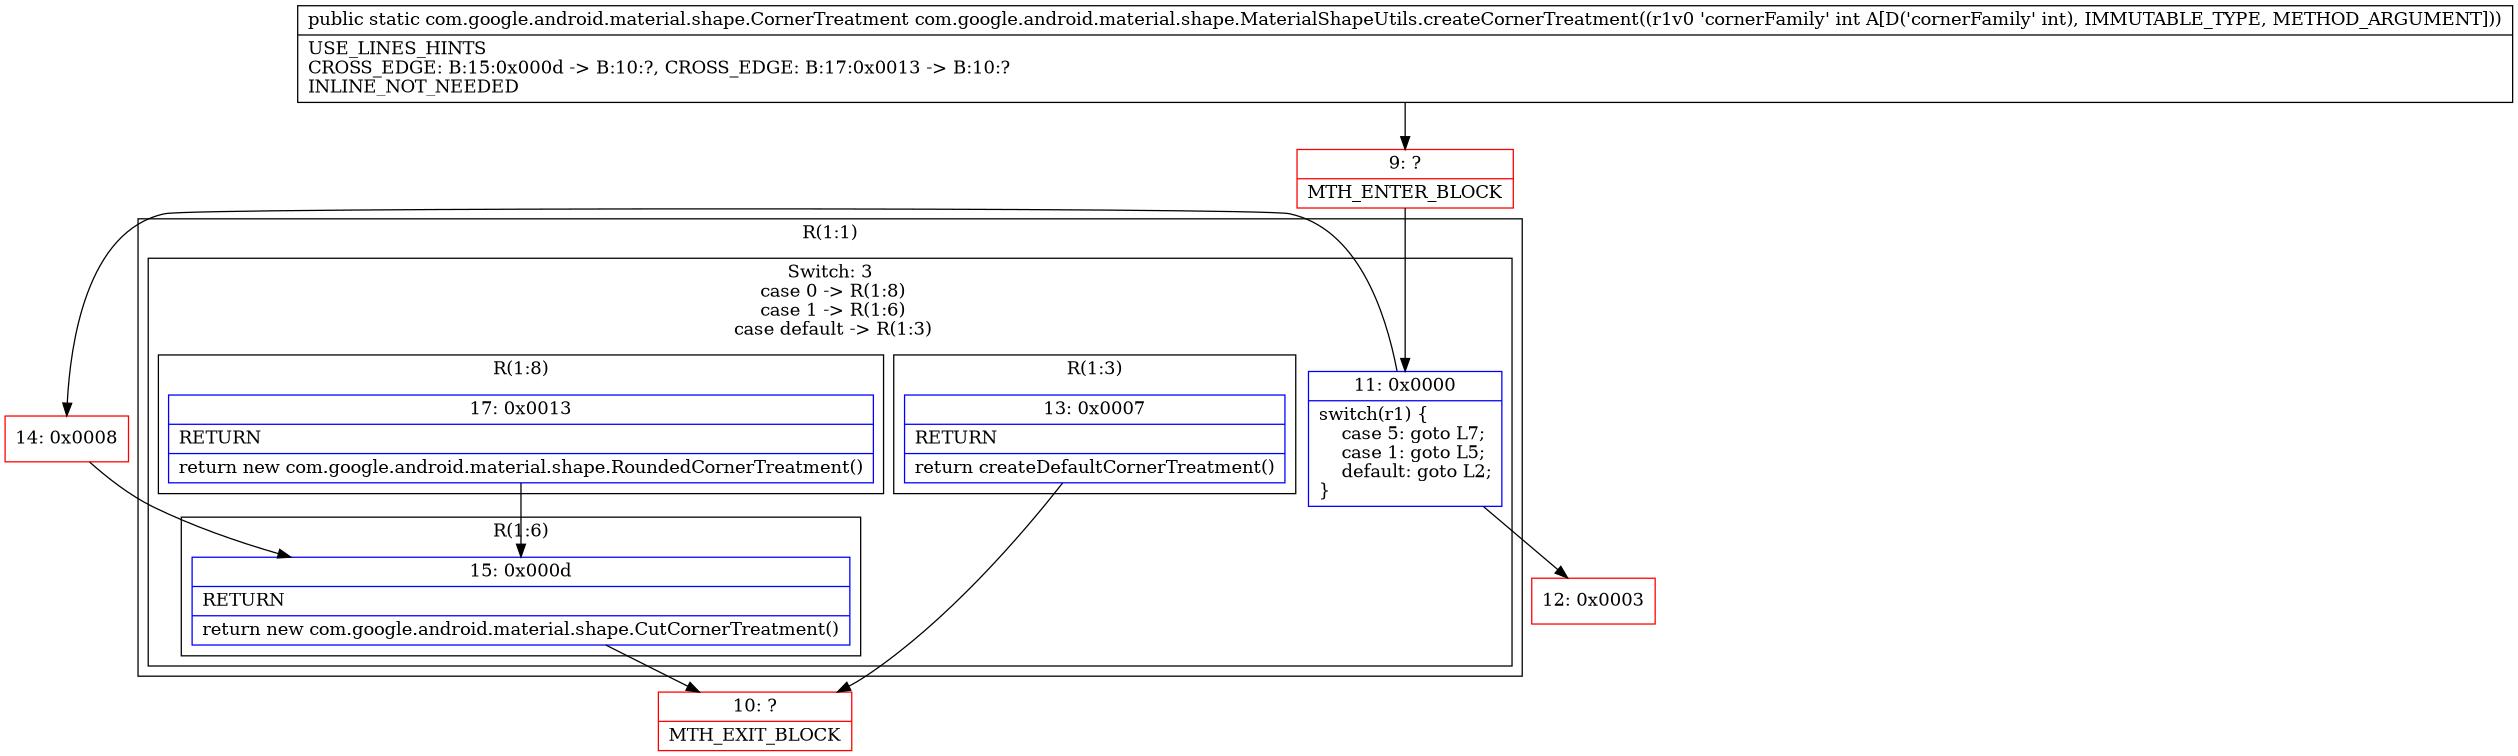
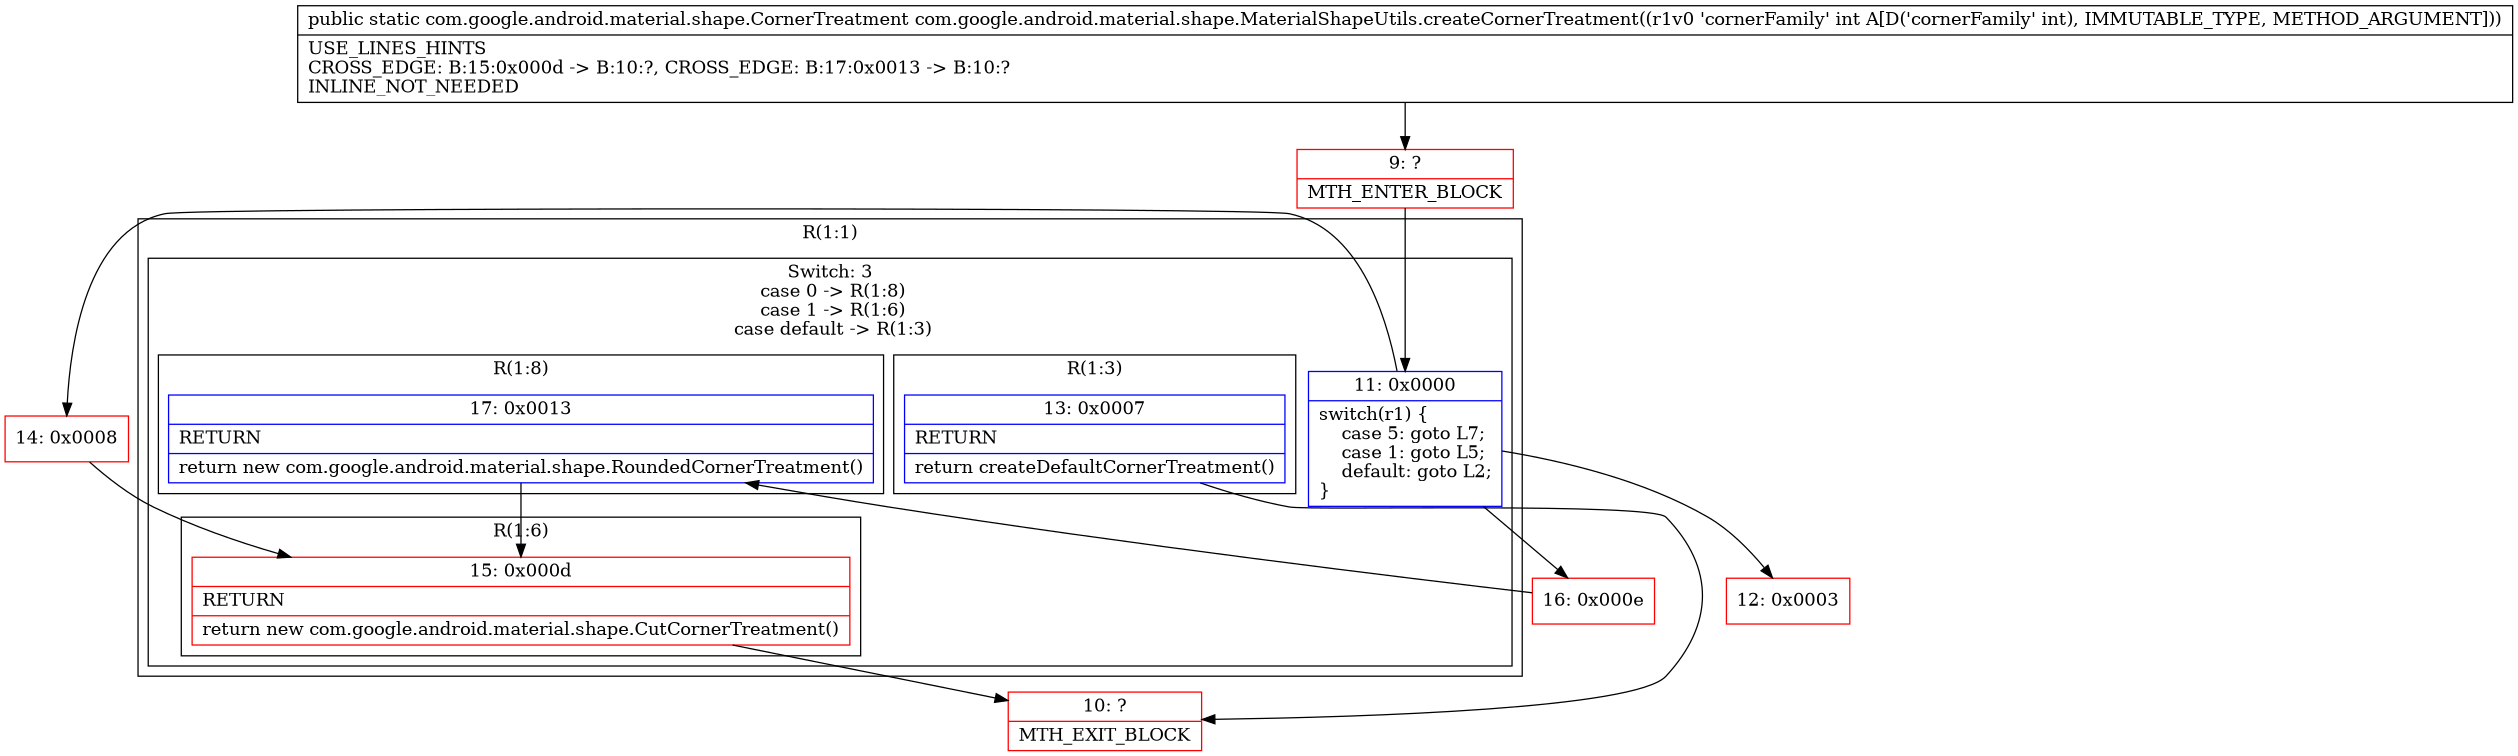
node "15: 0x000d": color blue -> red
node "16: 0x000e": added
